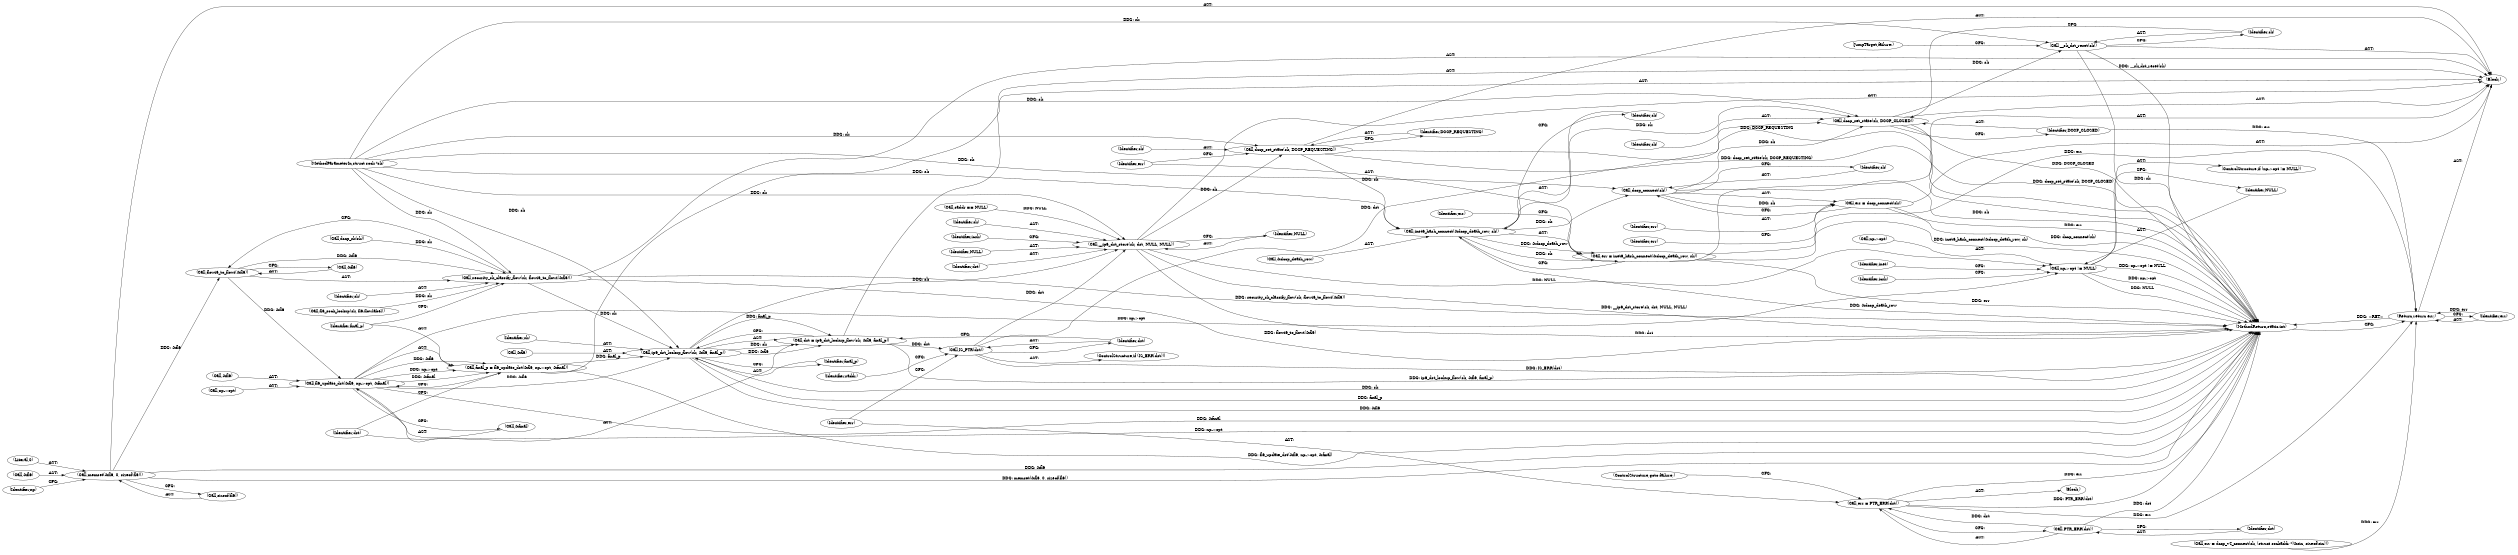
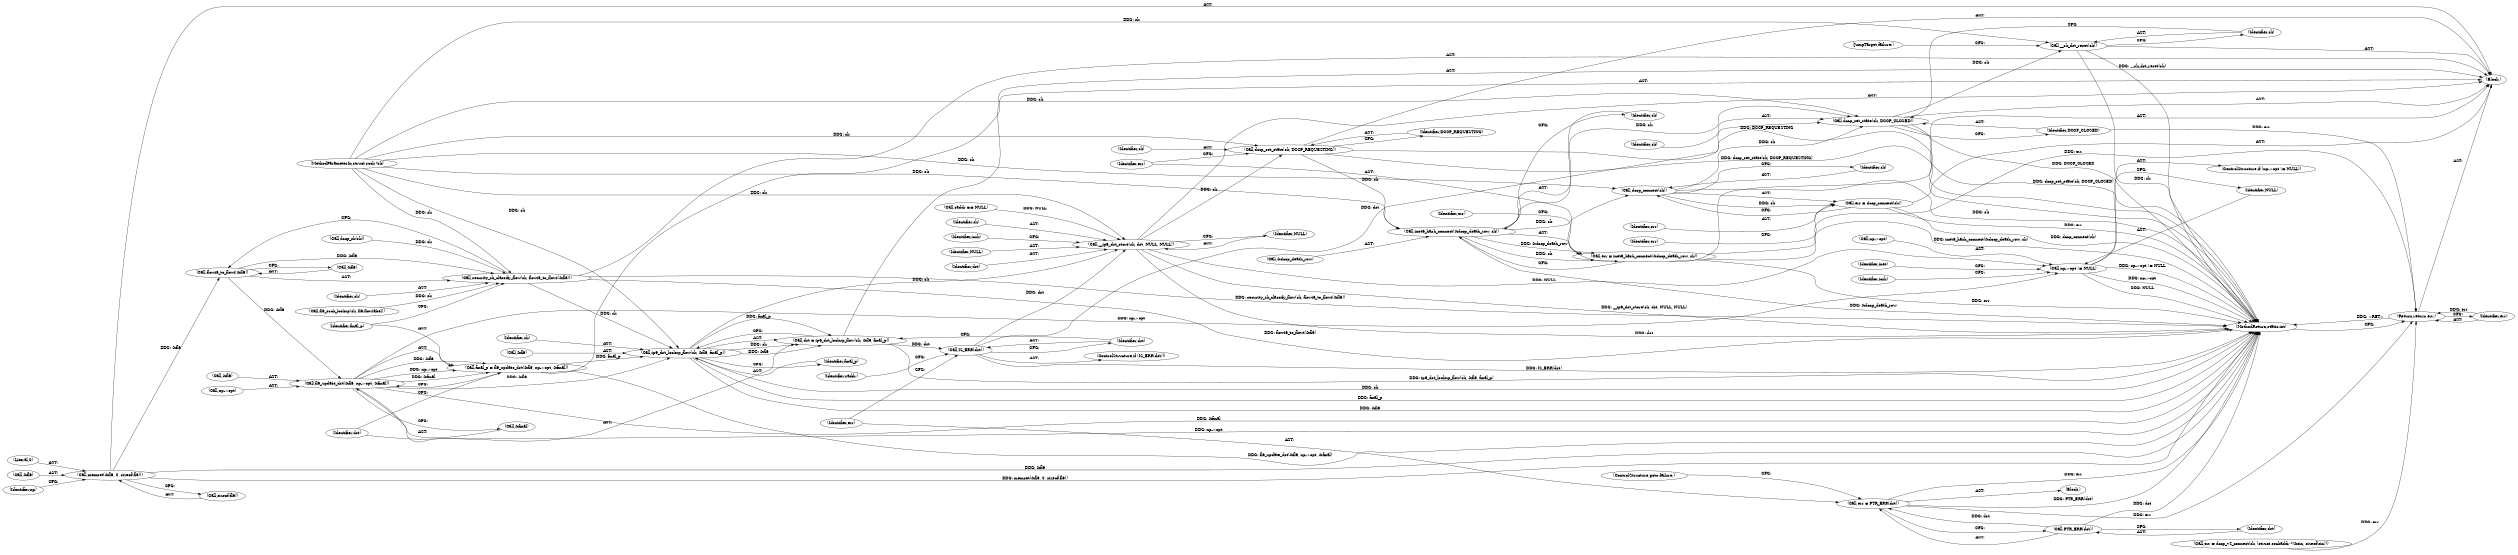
node "(Call,IS_PTR(dst))": label "(Call,IS_PTR(dst))" -> "(Call,IS_ERR(dst))"
